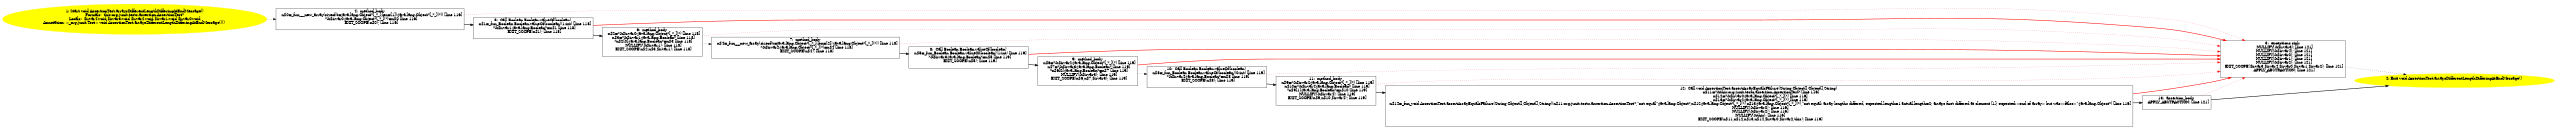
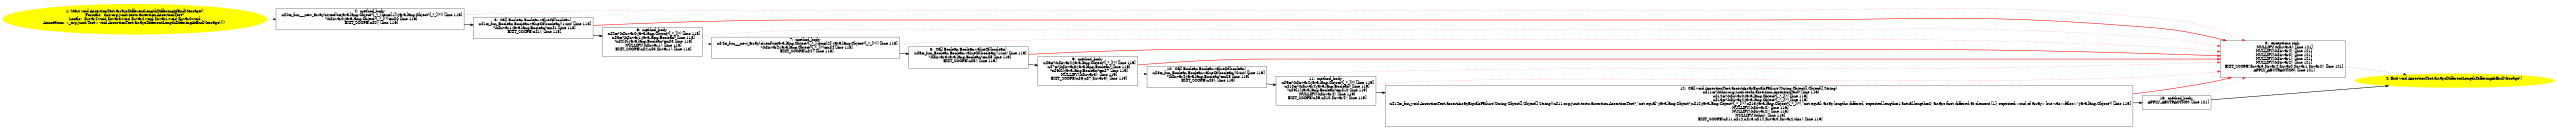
node "13:  assertion_body APPLY_ABSTRACTION; [line 121]": label "13:  assertion_body APPLY_ABSTRACTION; [line 121]" -> "13:  method_body APPLY_ABSTRACTION; [line 121]"
